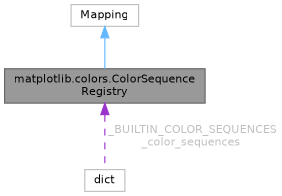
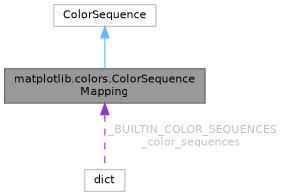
node "Mapping": label "Mapping" -> "ColorSequence"
node "matplotlib.colors.ColorSequence Registry": label "matplotlib.colors.ColorSequence Registry" -> "matplotlib.colors.ColorSequence Mapping"
